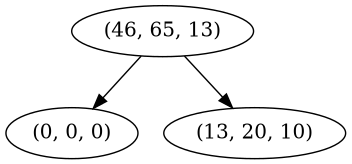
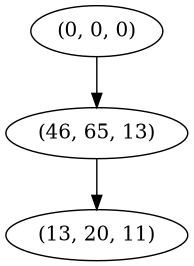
edge "(46, 65, 13)" -> "(0, 0, 0)": reversed
node "(13, 20, 10)": label "(13, 20, 10)" -> "(13, 20, 11)"
